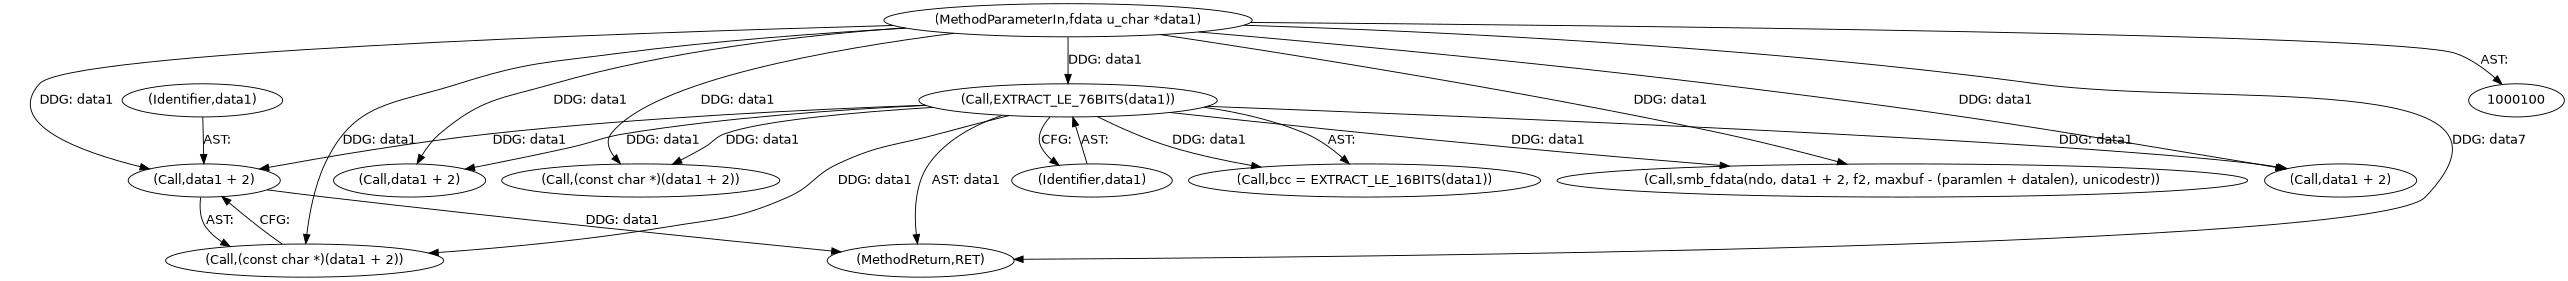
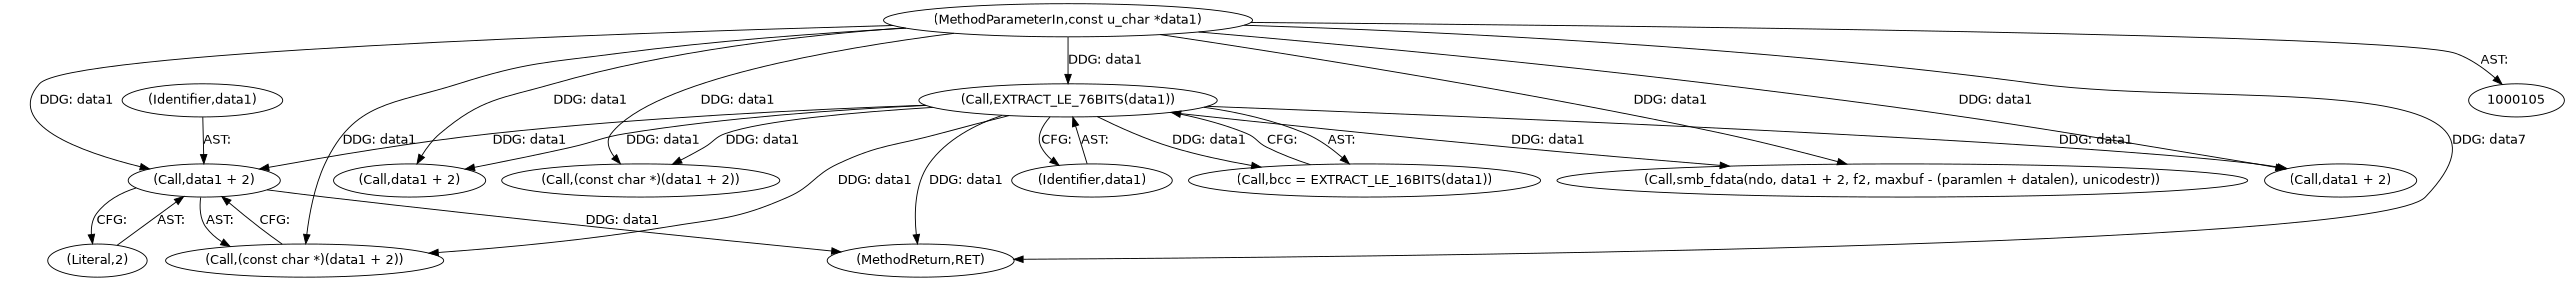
node "(MethodParameterIn,fdata u_char *data1)": label "(MethodParameterIn,fdata u_char *data1)" -> "(MethodParameterIn,const u_char *data1)"
node "1000100": label "1000100" -> "1000105"
edge "(Call,bcc = EXTRACT_LE_16BITS(data1))" -> "(Call,EXTRACT_LE_76BITS(data1))": added, label "CFG:"
edge "(Call,EXTRACT_LE_76BITS(data1))" -> "(MethodReturn,RET)": label "AST: data1" -> "DDG: data1"
node "(Literal,2)": added
